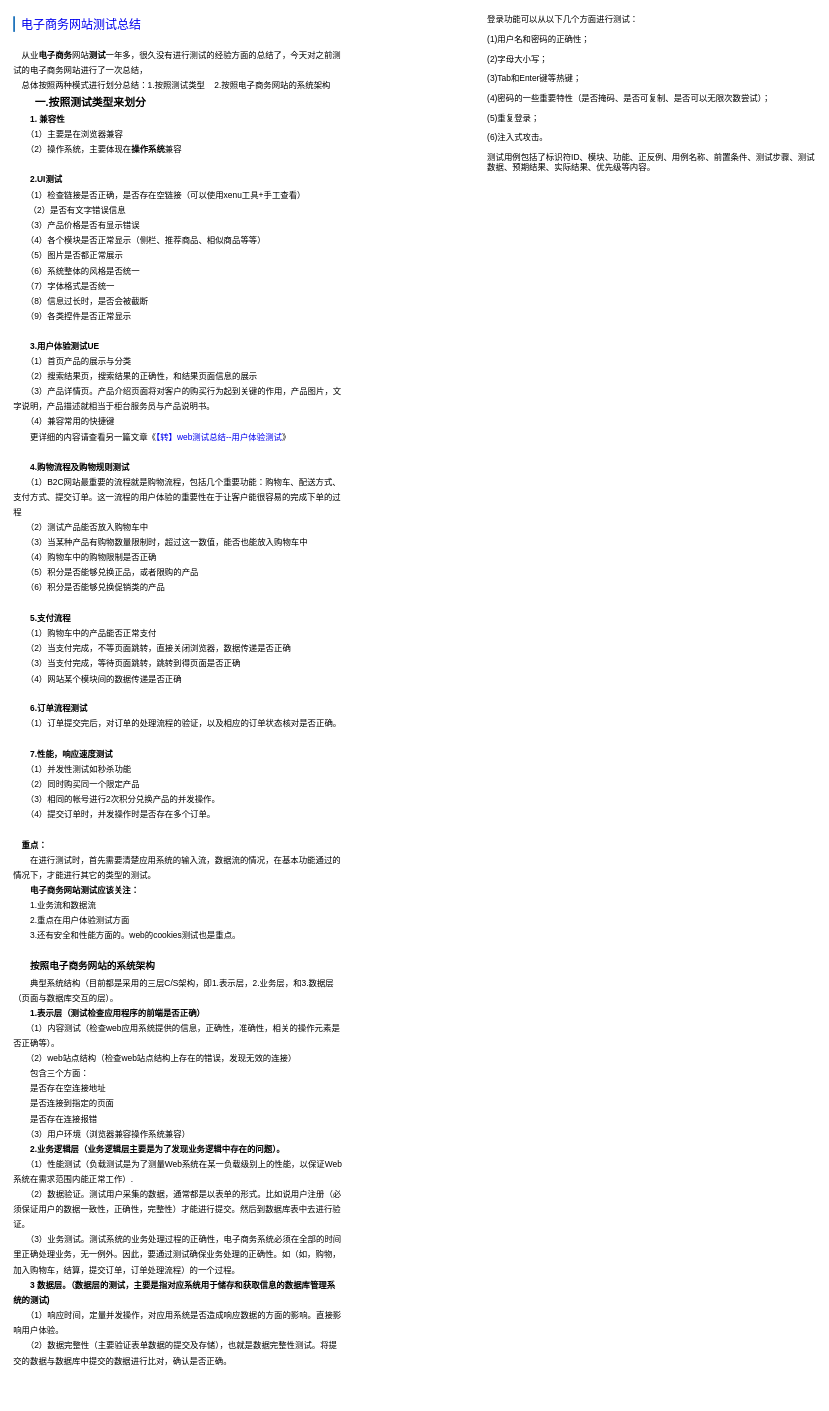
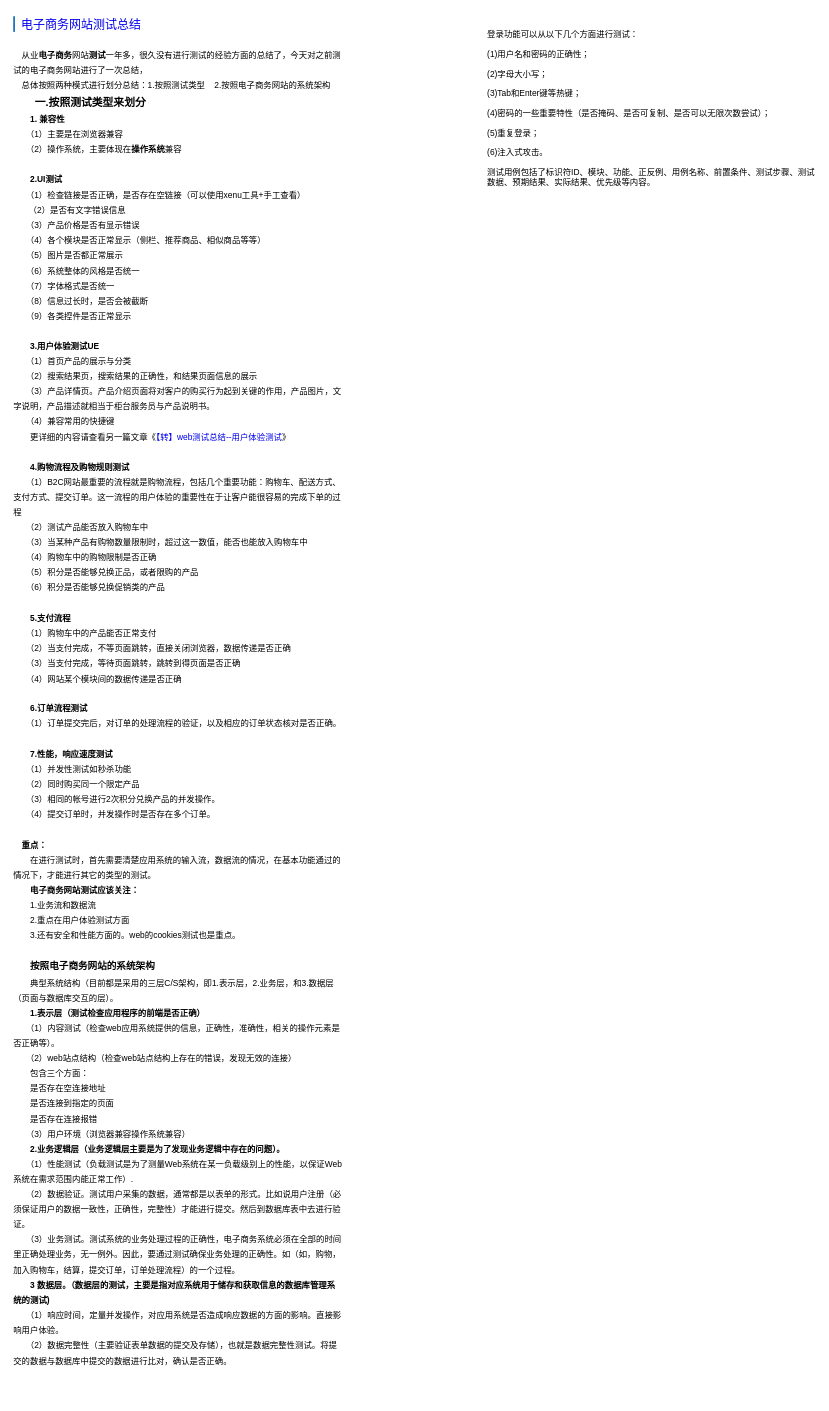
node "登录功能可以从以下几个方面进行测试： (1)用户名和密码的正确性； (2)字母大小写； (3)Tab和Enter键等热键； (4)密码的一些重要特性（是否掩码、是否可复制、是否可以无限次数尝试）； (5)重复登录； (6)注入式攻击。 测试用例包括了标识符ID、模块、功能、正反例、用例名称、前置条件、测试步骤、测试数据、预期结果、实际结果、优先级等内容。": moved (651, 101) -> (651, 116)
